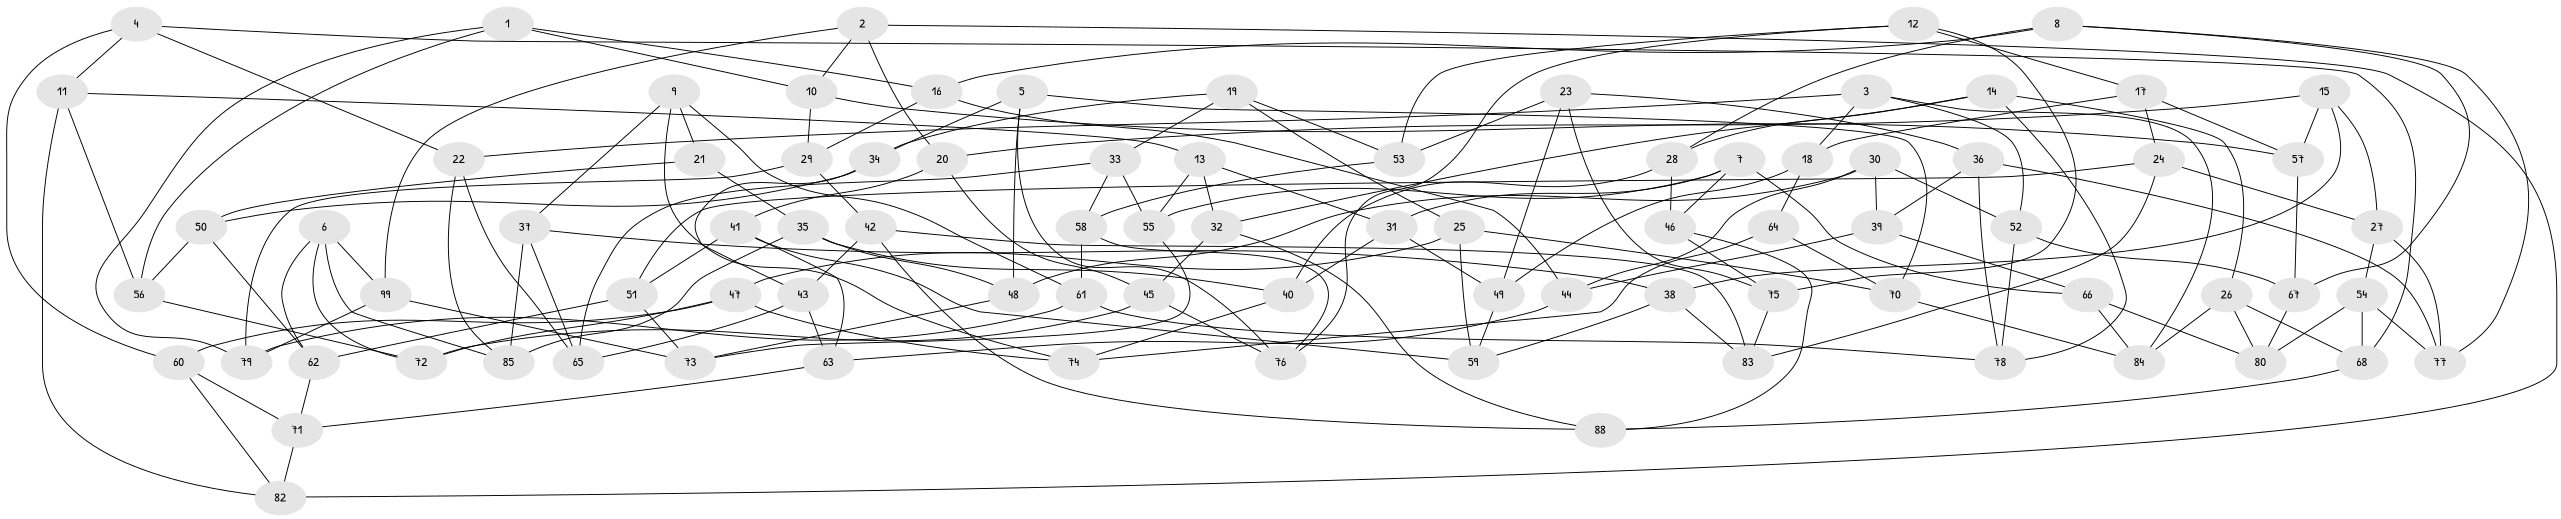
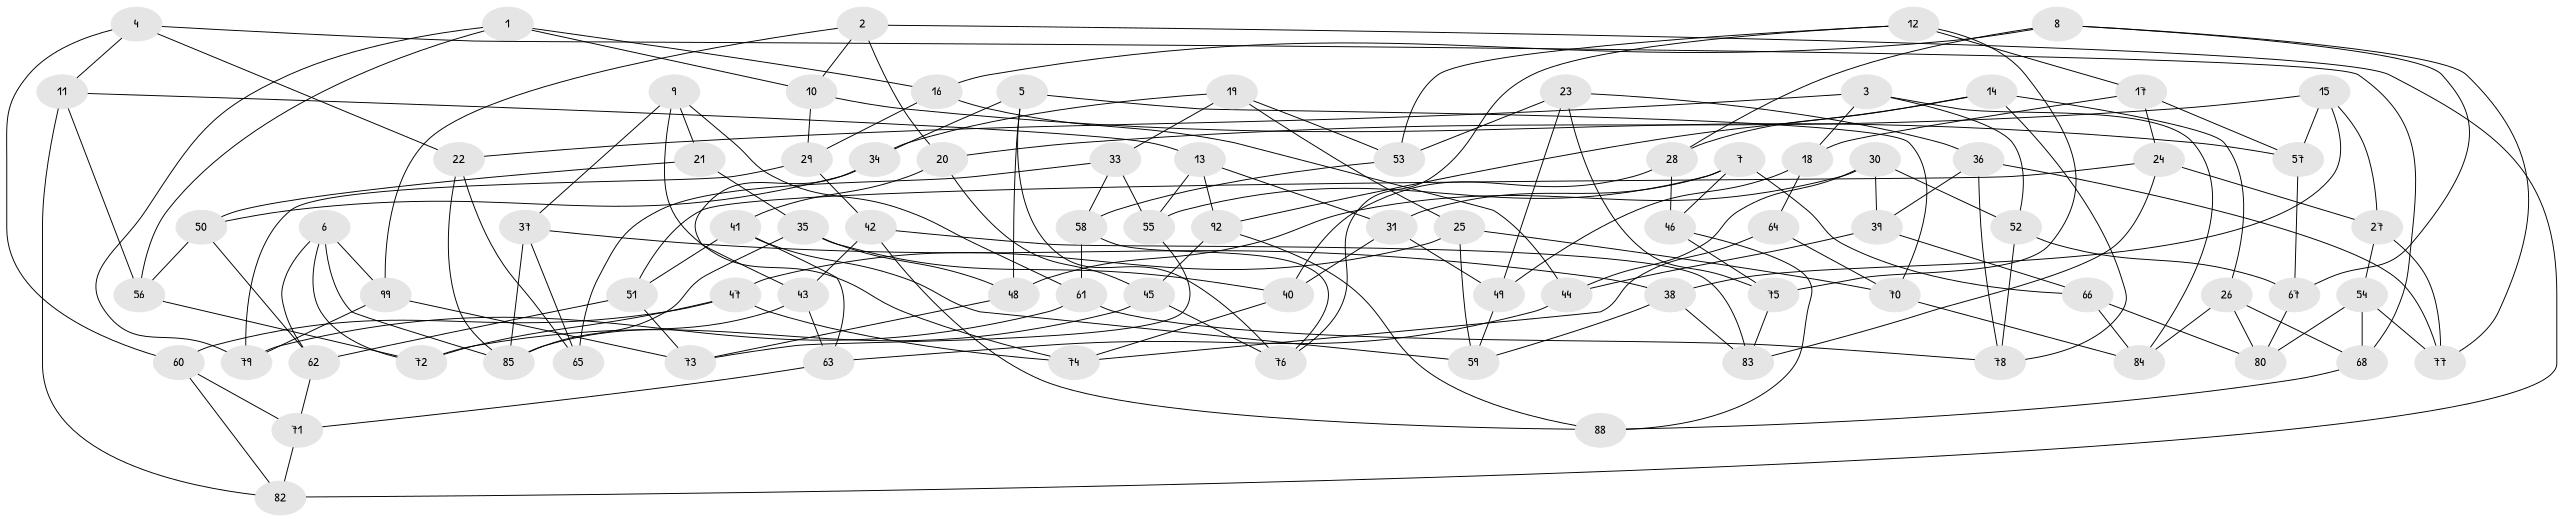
node "32": label "32" -> "92"
edge "43" -- "65": now "43" -- "85"
